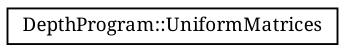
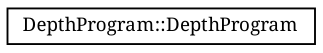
node "DepthProgram::UniformMatrices": label "DepthProgram::UniformMatrices" -> "DepthProgram::DepthProgram"
